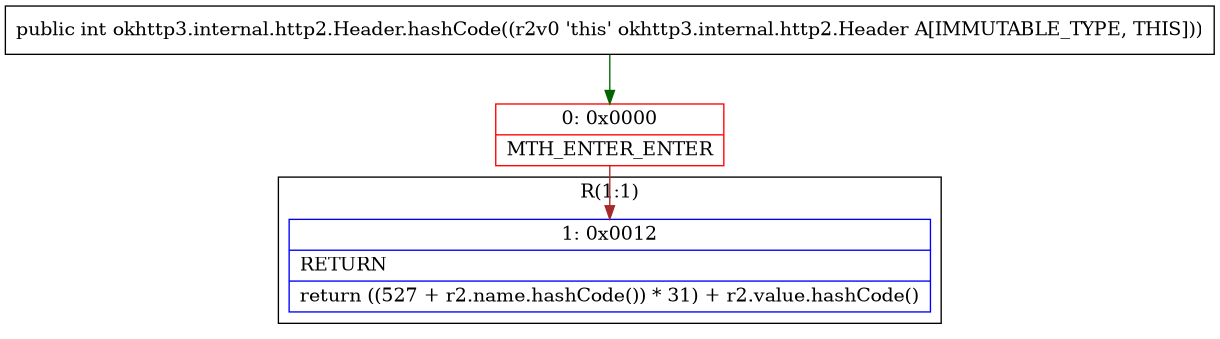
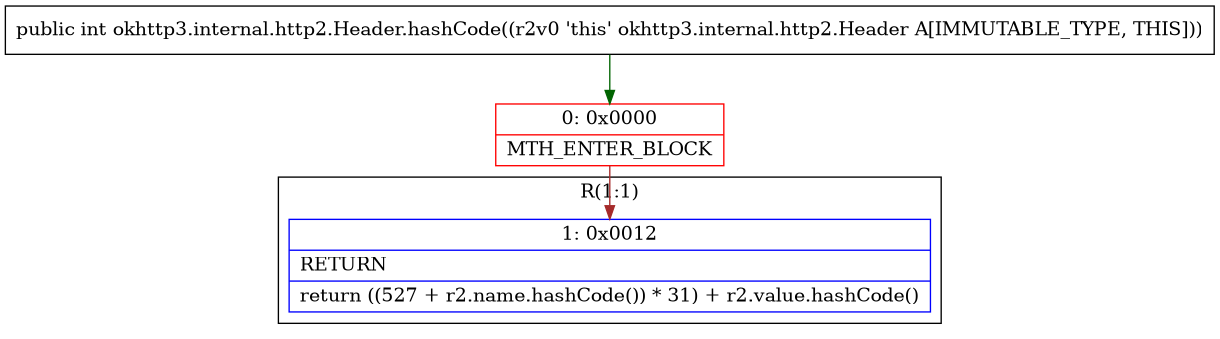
node "0: 0x0000": text "MTH_ENTER_ENTER" -> "MTH_ENTER_BLOCK"
